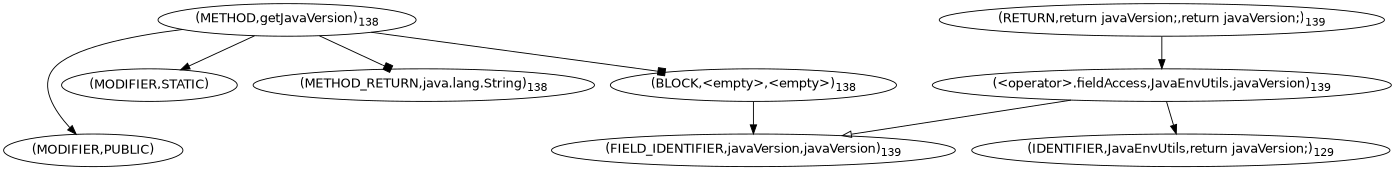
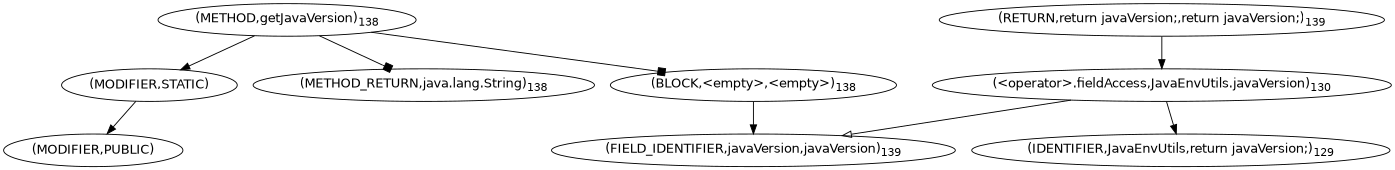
edge "(METHOD,getJavaVersion)" -> "(MODIFIER,PUBLIC)": now "(MODIFIER,STATIC)" -> "(MODIFIER,PUBLIC)"
node "(<operator>.fieldAccess,JavaEnvUtils.javaVersion)": text "139" -> "130"
